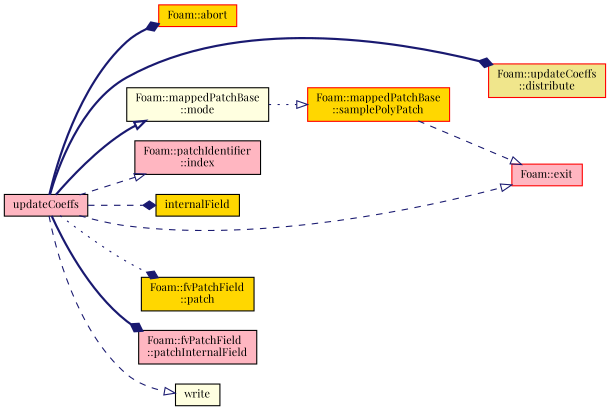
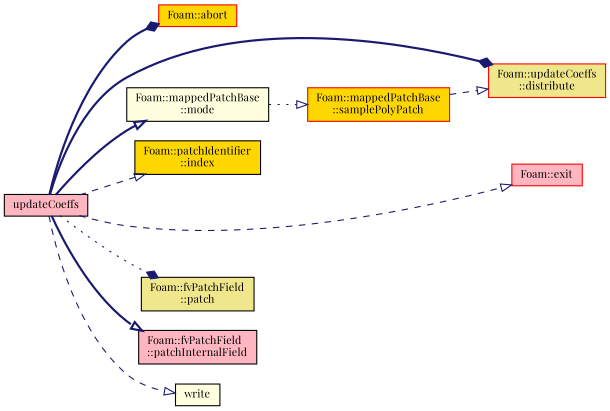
edge "Foam::mappedPatchBase ::samplePolyPatch" -> "Foam::exit": now "Foam::mappedPatchBase ::samplePolyPatch" -> "Foam::updateCoeffs ::distribute"
node "Foam::patchIdentifier ::index": fillcolor lightpink -> gold
node "internalField": removed
edge "updateCoeffs" -> "Foam::fvPatchField ::patchInternalField": arrowhead diamond -> onormal
node "Foam::fvPatchField ::patch": fillcolor gold -> khaki
